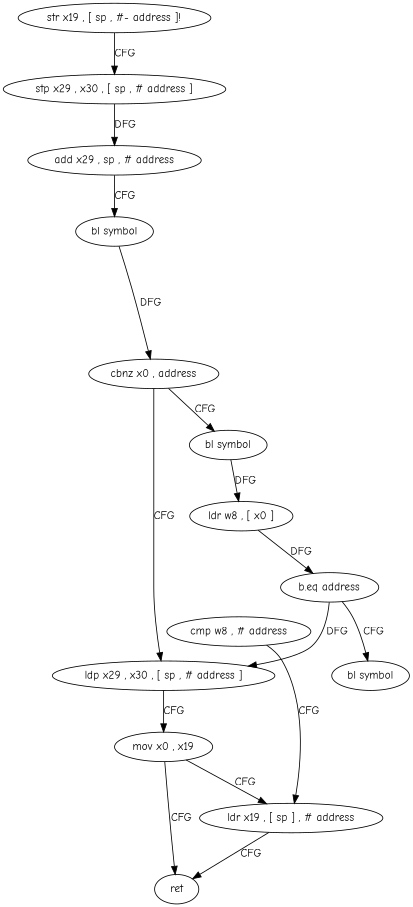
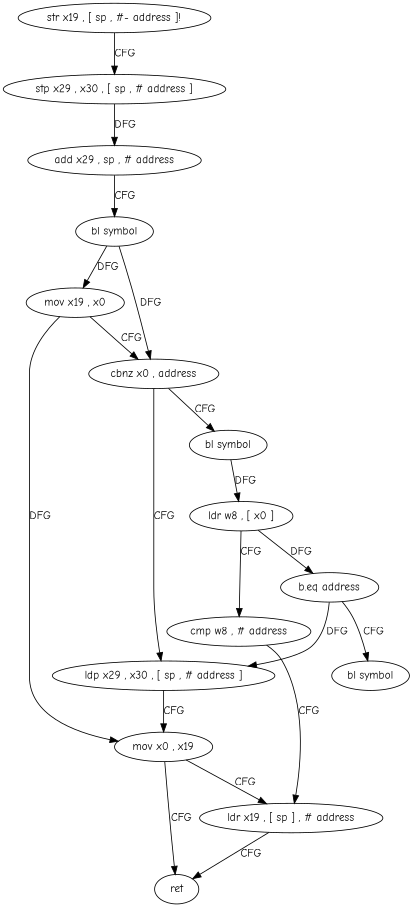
node "mov x19 , x0": added
edge "ldr w8 , [ x0 ]" -> "cmp w8 , # address": added, label "CFG"
